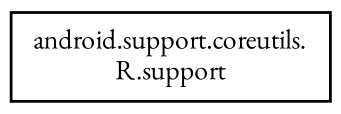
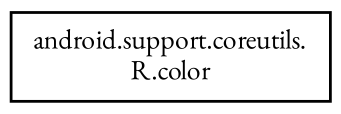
node "android.support.coreutils. R.support": label "android.support.coreutils. R.support" -> "android.support.coreutils. R.color"
